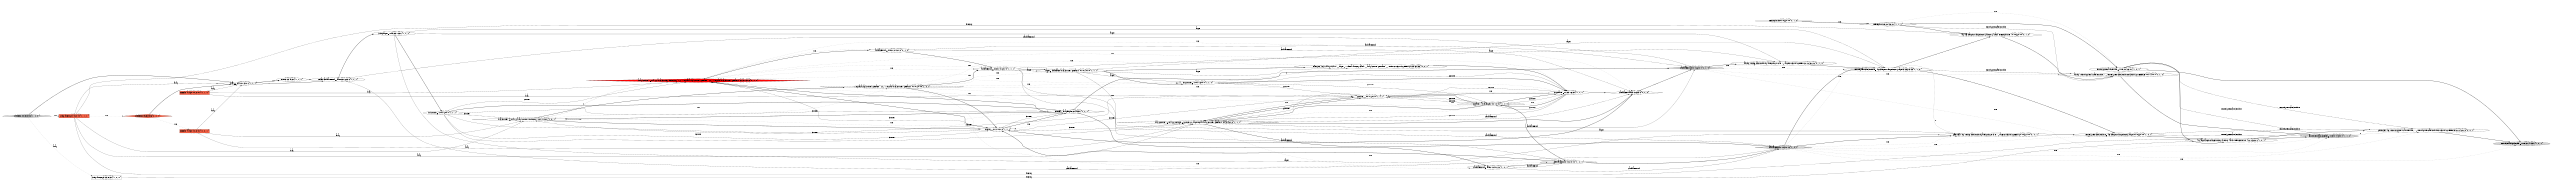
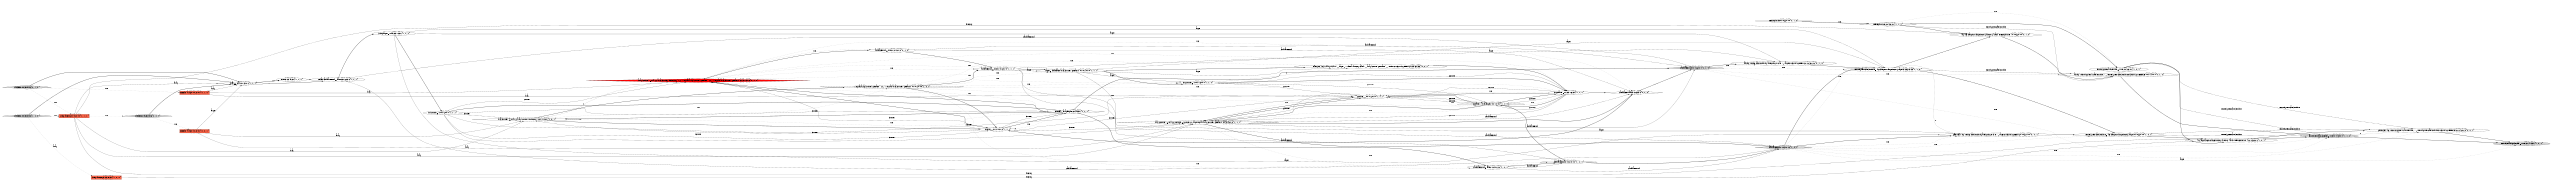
edge "remoteSystemCaseSensitive = true@@@36@@@['1', '0', '1']" -> "remoteSensitivityChecked = true@@@47@@@['1', '0', '1']": now "remoteSensitivityChecked = true@@@45@@@['1', '1', '0']" -> "remoteSensitivityChecked = true@@@47@@@['1', '0', '1']"
node "checkRemoteSensitivity['0', '1', '0']": added
edge "FTPFile(( array@@@2@@@['0', '0', '1']" -> "array == null@@@3@@@['1', '1', '1']": label "array" -> "target"
node "checkRemoteSensitivity['0', '0', '1']": fillcolor tomato -> lightgray
edge "candidateFound@@@24@@@['1', '0', '1']" -> "icounter++@@@10@@@['1', '1', '1']": removed
edge "candidateFound@@@30@@@['1', '0', '1']" -> "remoteSensitivityChecked = true@@@47@@@['1', '0', '1']": label "true" -> "target"
node "String directory@@@2@@@['1', '0', '0']": fillcolor white -> tomato
